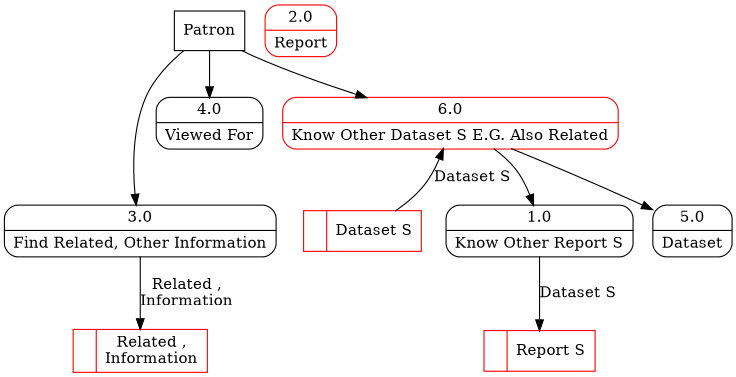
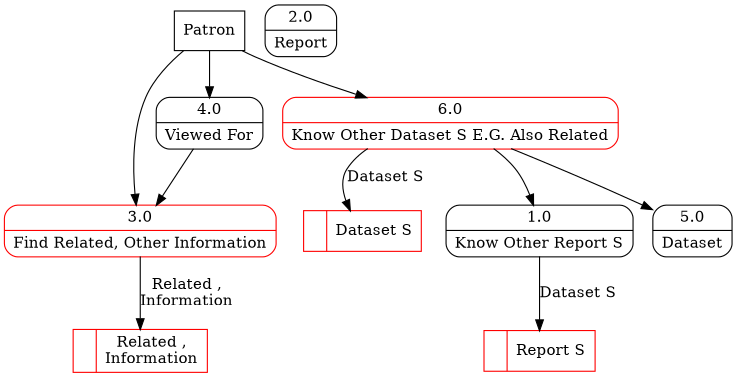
node "2.0": color red -> black
edge "4.0" -> "3.0": added
edge "Dataset S" -> "6.0": reversed
node "3.0": color black -> red
